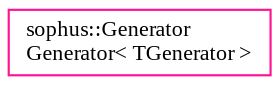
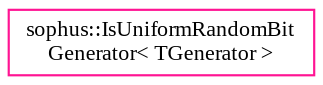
node "sophus::Generator Generator< TGenerator >": label "sophus::Generator Generator< TGenerator >" -> "sophus::IsUniformRandomBit Generator< TGenerator >"
